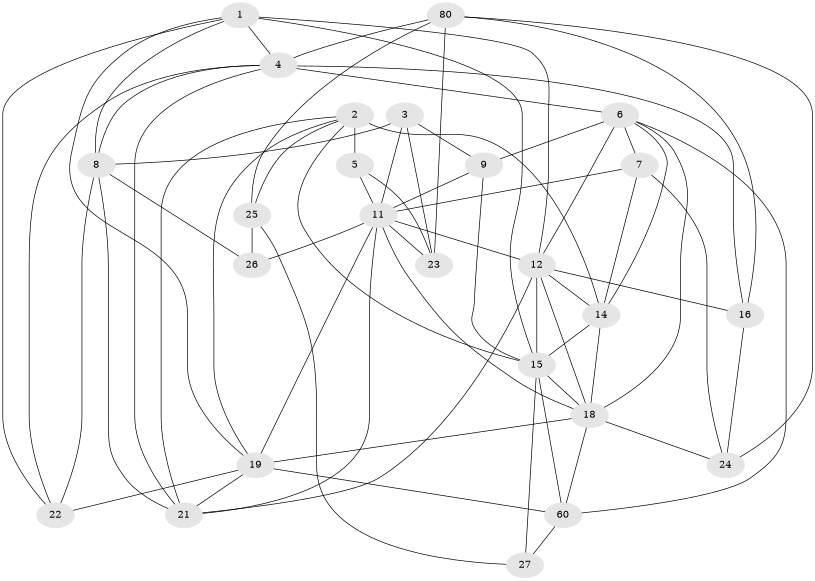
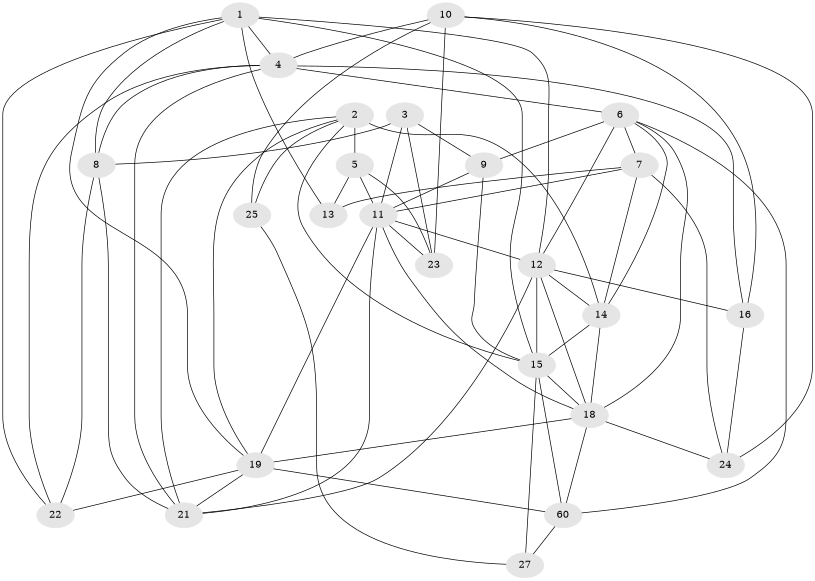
node "80": label "80" -> "10"
node "13": added
node "26": removed
